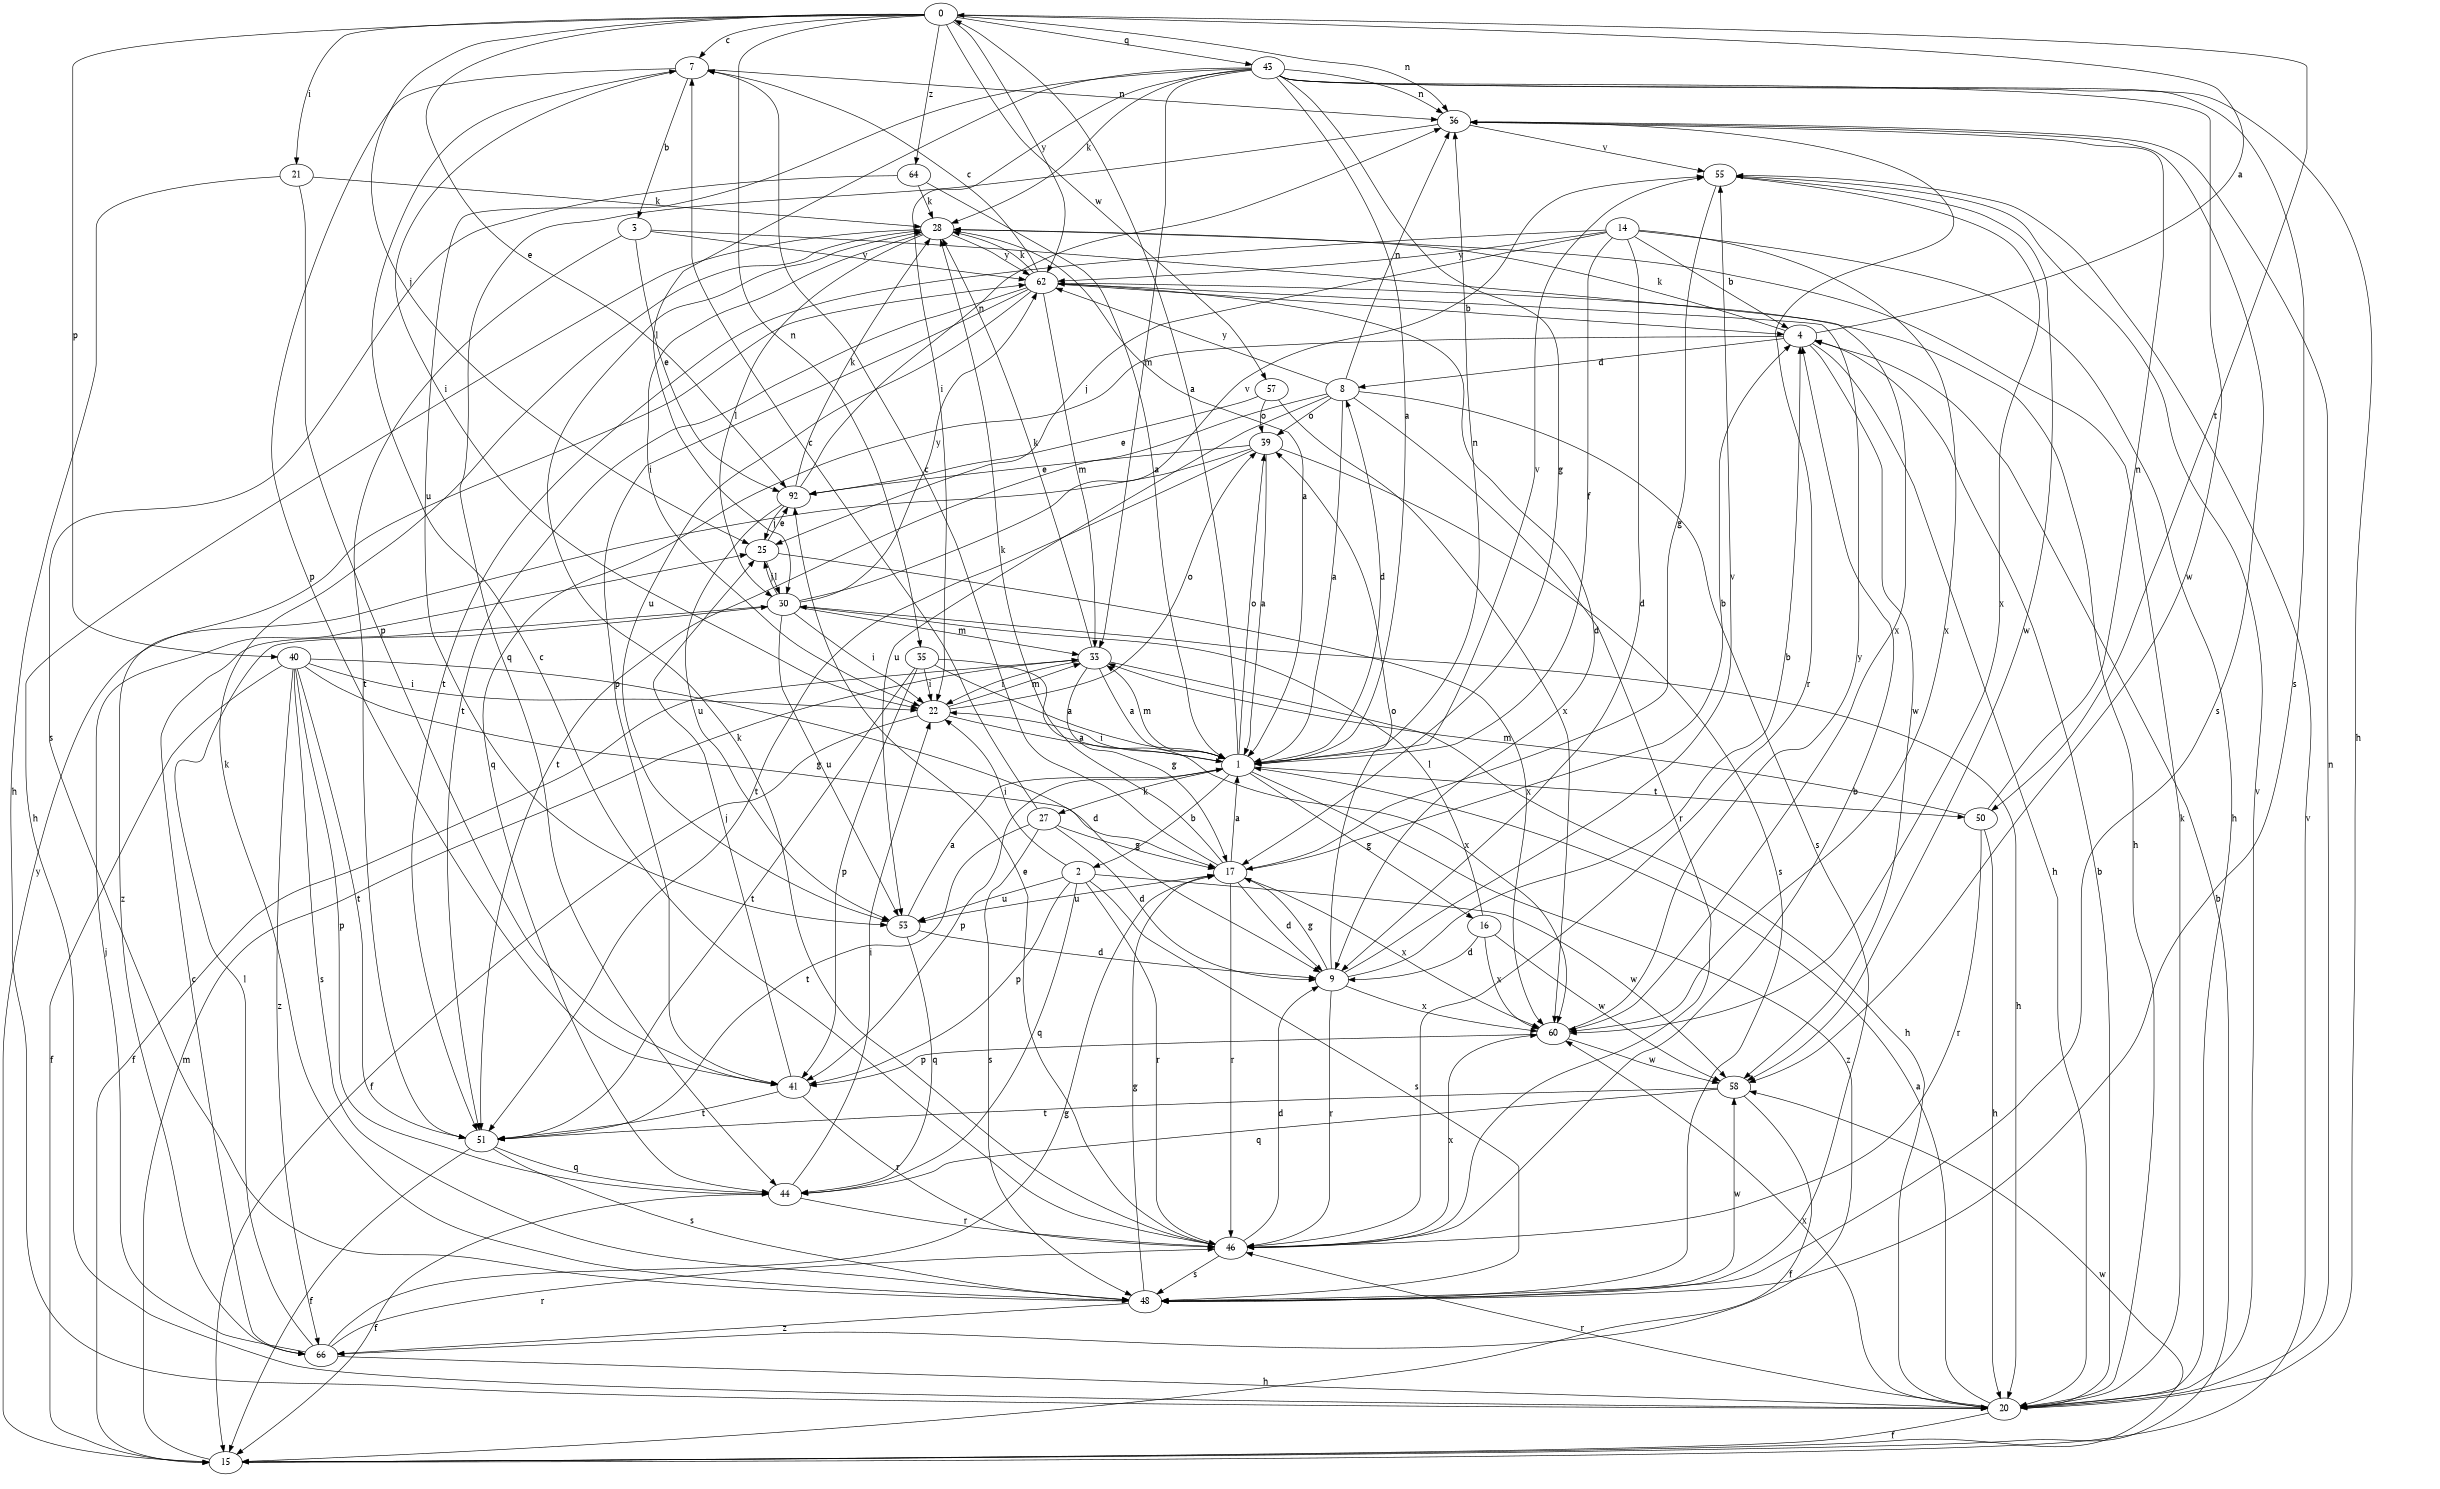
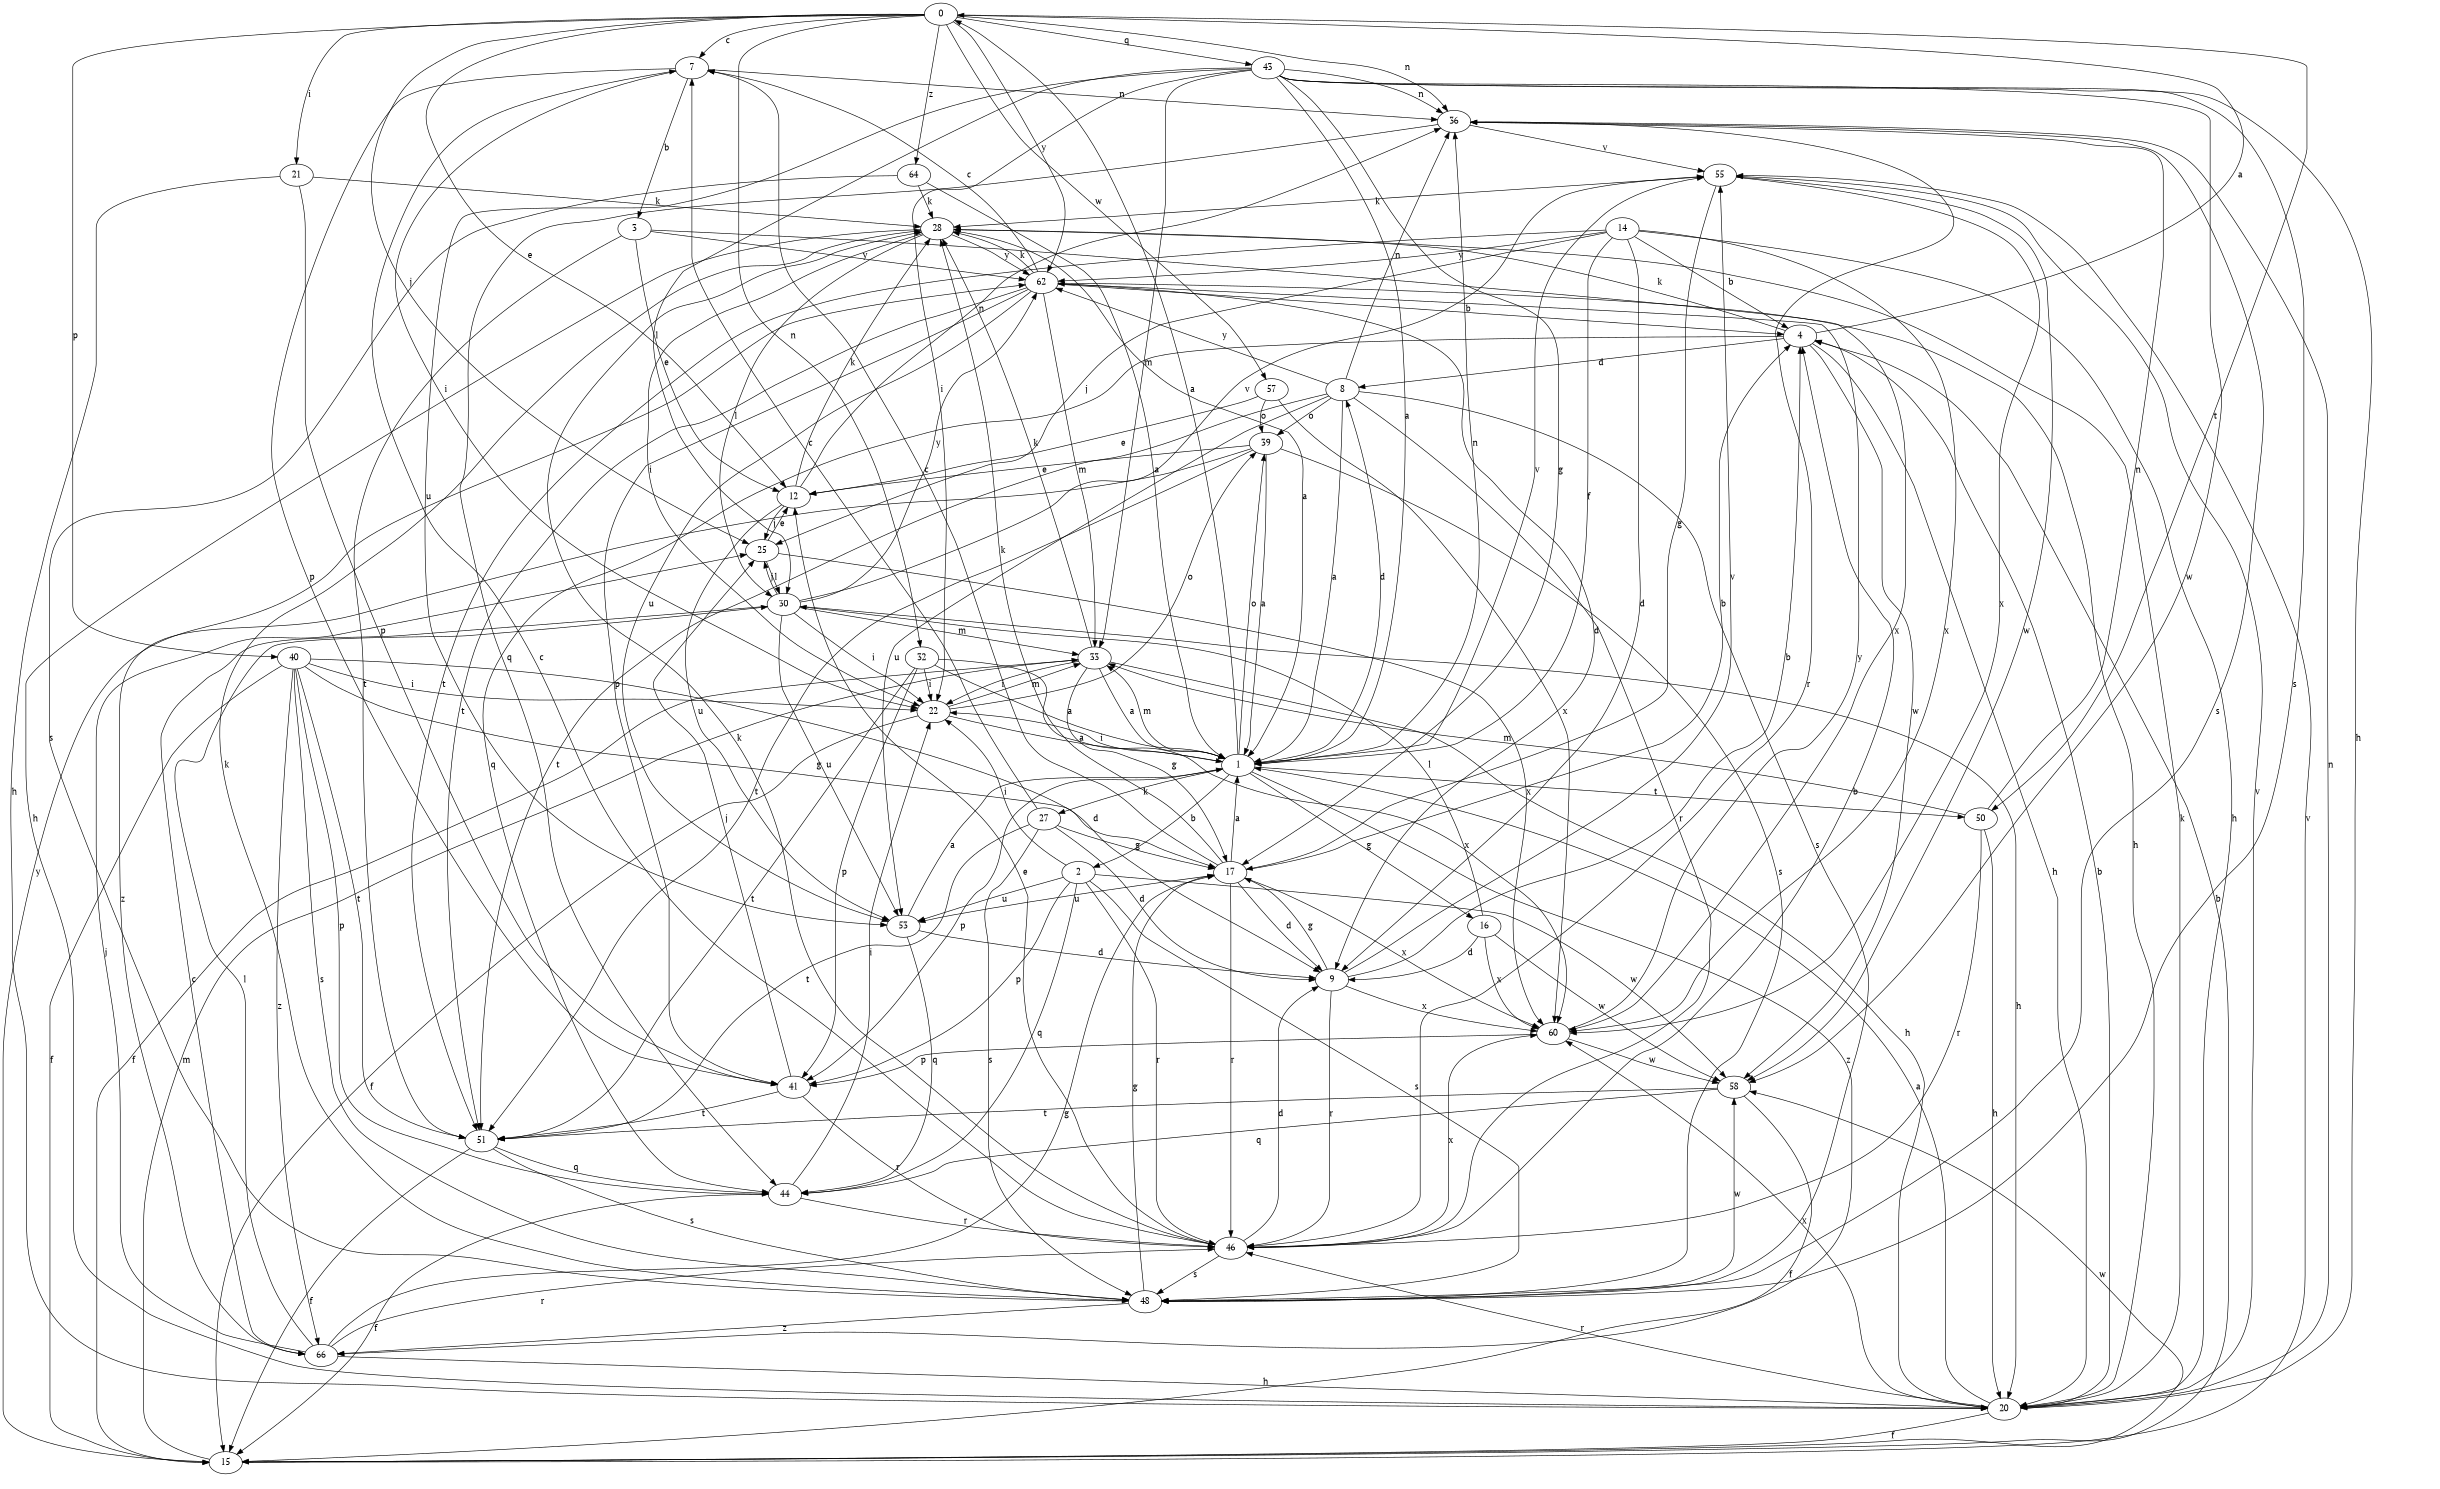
edge "43" -> "28": now "55" -> "28"
node "92": label "92" -> "12"
node "35": label "35" -> "32"
edge "9" -> "39": removed, label "o"
